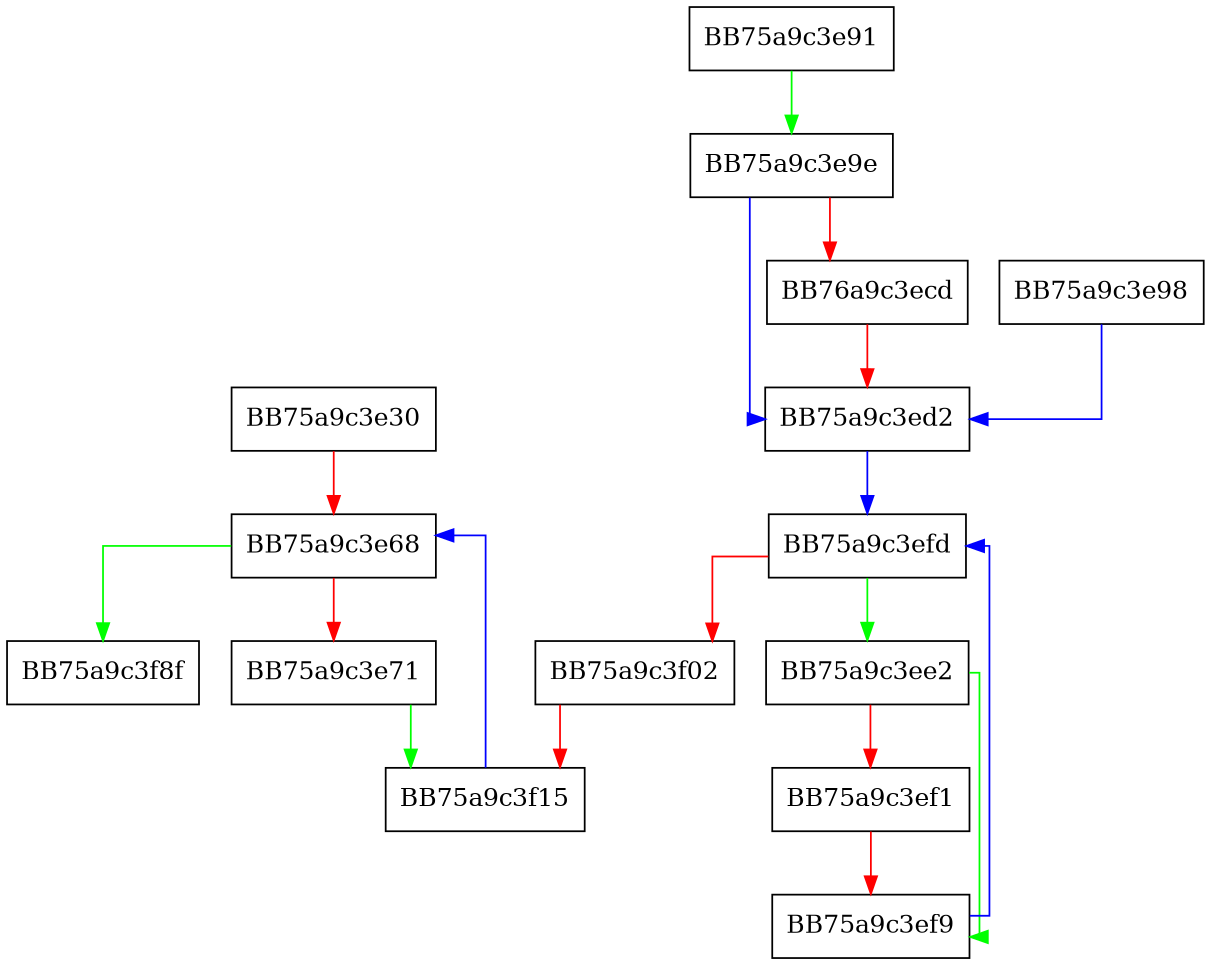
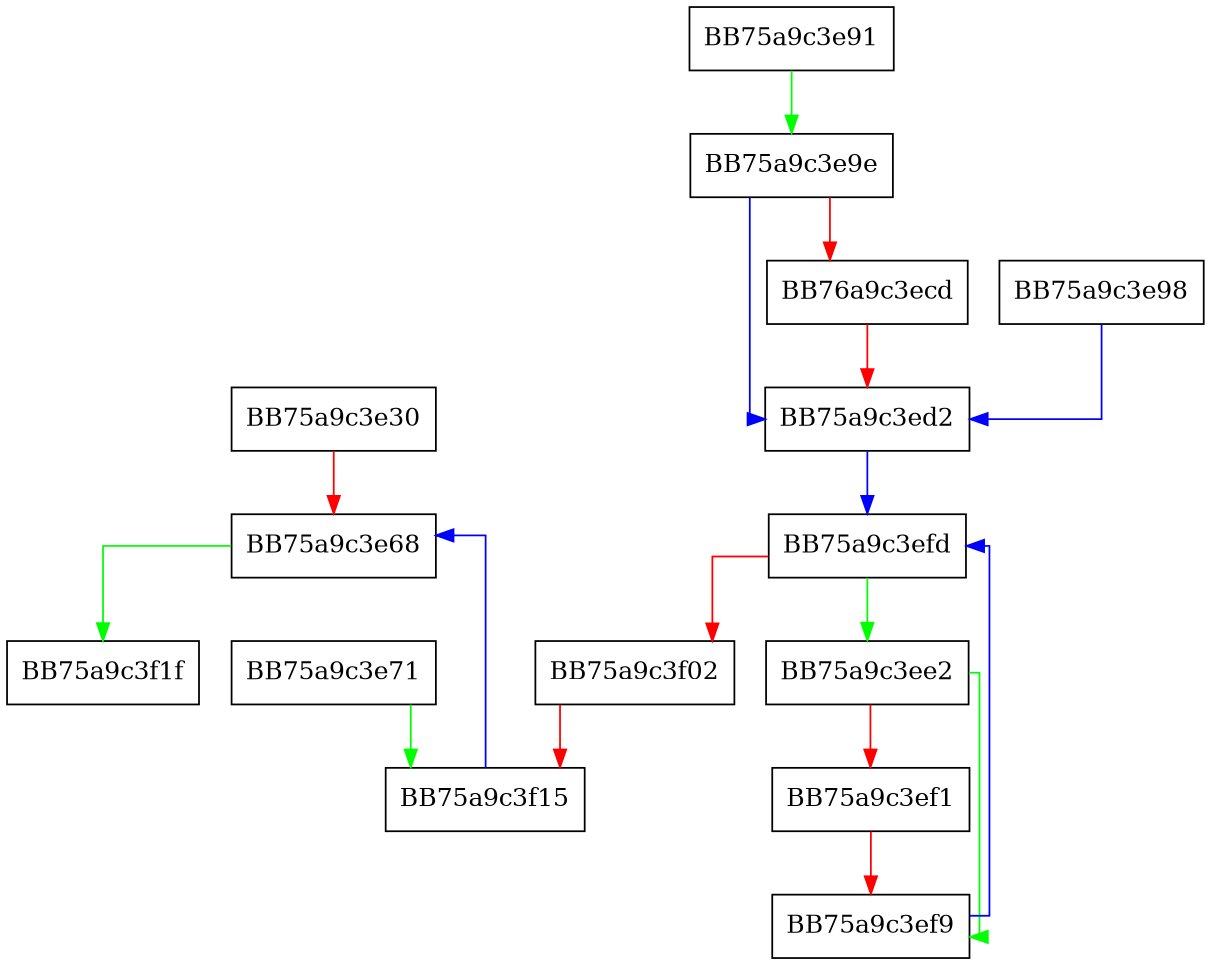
edge "BB75a9c3e68" -> "BB75a9c3e71": removed
node "BB75a9c3f8f": label "BB75a9c3f8f" -> "BB75a9c3f1f"
